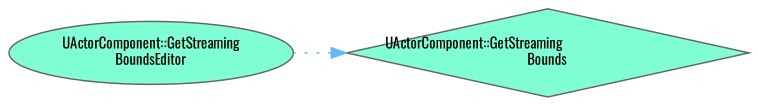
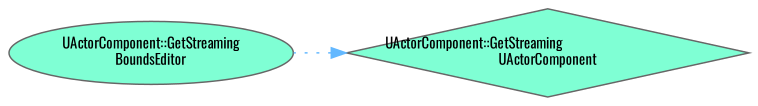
node "UActorComponent::GetStreaming Bounds": label "UActorComponent::GetStreaming Bounds" -> "UActorComponent::GetStreaming UActorComponent"
